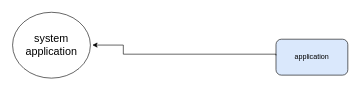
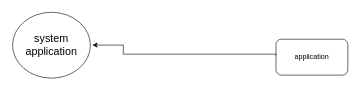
node "application": fillcolor #dae8fc -> #ffffff
